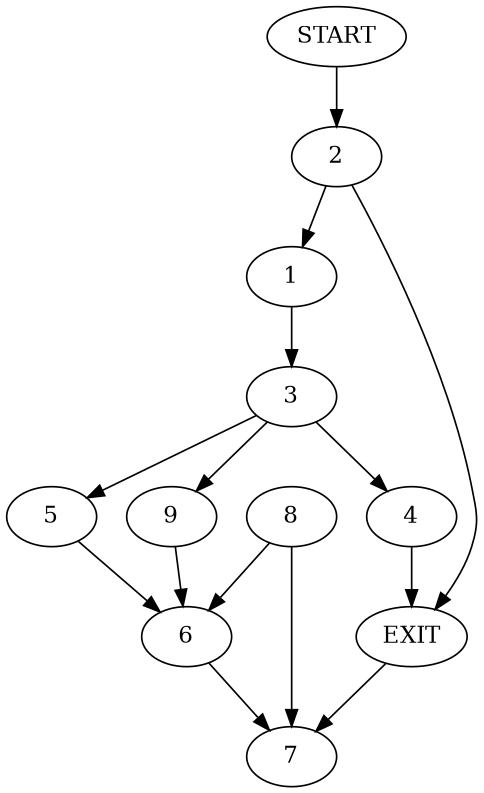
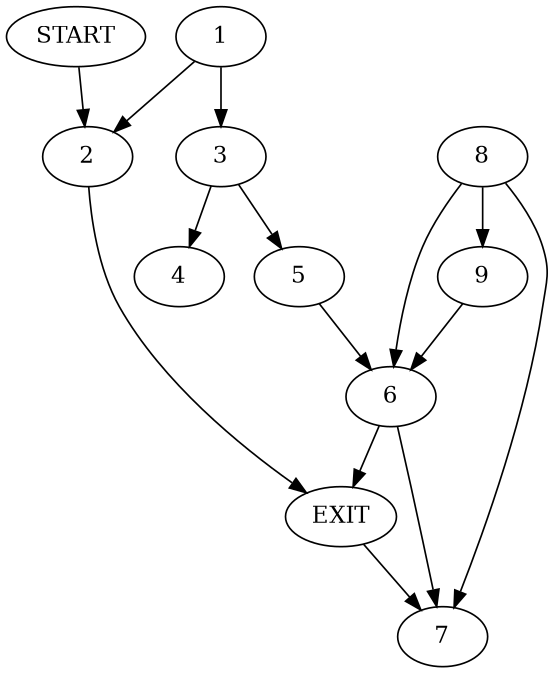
edge "2" -> "1": reversed
edge "3" -> "9": now "8" -> "9"
edge "4" -> "EXIT": now "6" -> "EXIT"
